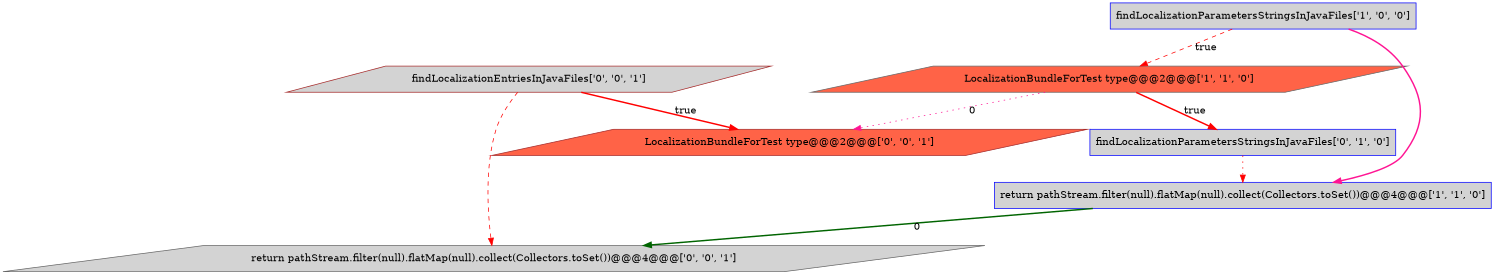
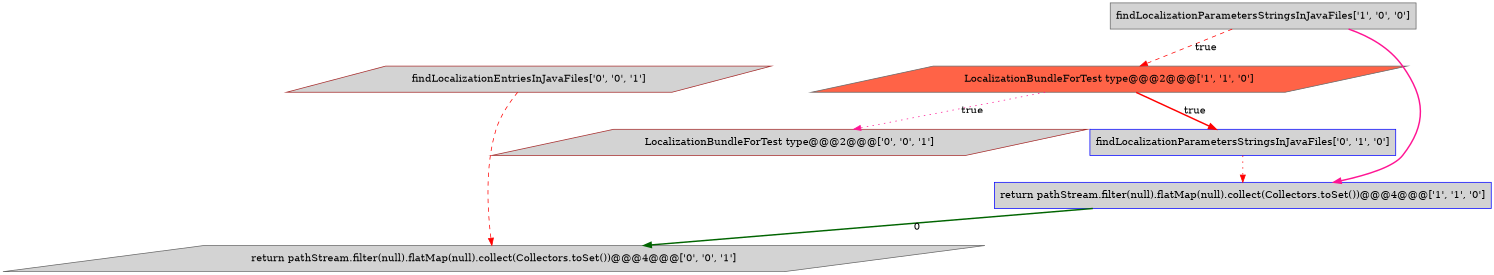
node "findLocalizationParametersStringsInJavaFiles['1', '0', '0']": color blue -> gray40
edge "findLocalizationEntriesInJavaFiles['0', '0', '1']" -> "LocalizationBundleForTest type@@@2@@@['0', '0', '1']": removed, label "true"
edge "LocalizationBundleForTest type@@@2@@@['1', '1', '0']" -> "LocalizationBundleForTest type@@@2@@@['0', '0', '1']": label "0" -> "true"
node "LocalizationBundleForTest type@@@2@@@['0', '0', '1']": fillcolor tomato -> lightgray
